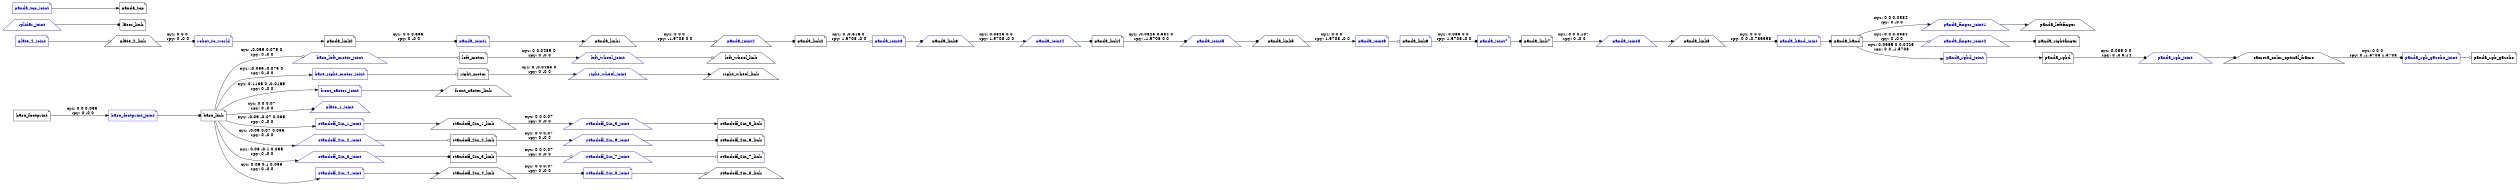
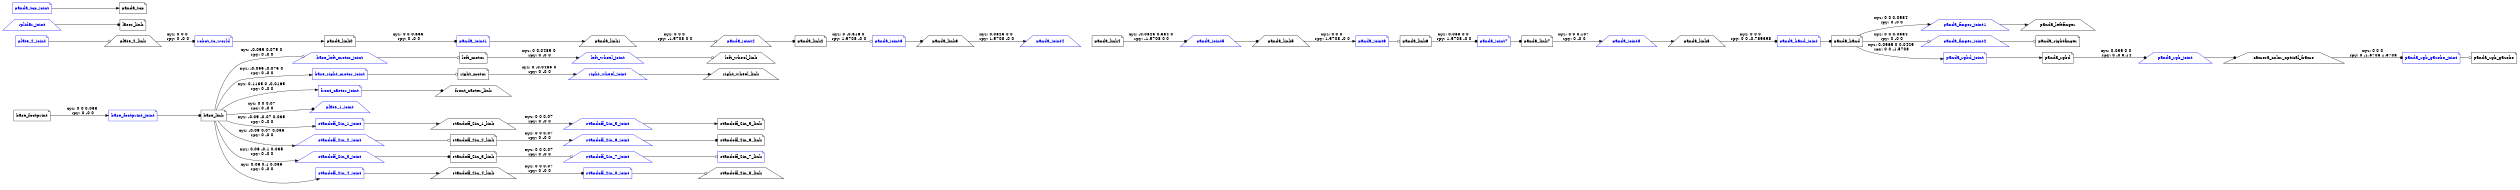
node "panda_link3": color blue -> black
edge "panda_joint4" -> "panda_link4": removed
node "panda_link6": color blue -> black
edge "panda_finger_joint2" -> "panda_rightfinger": arrowhead dot -> odot
